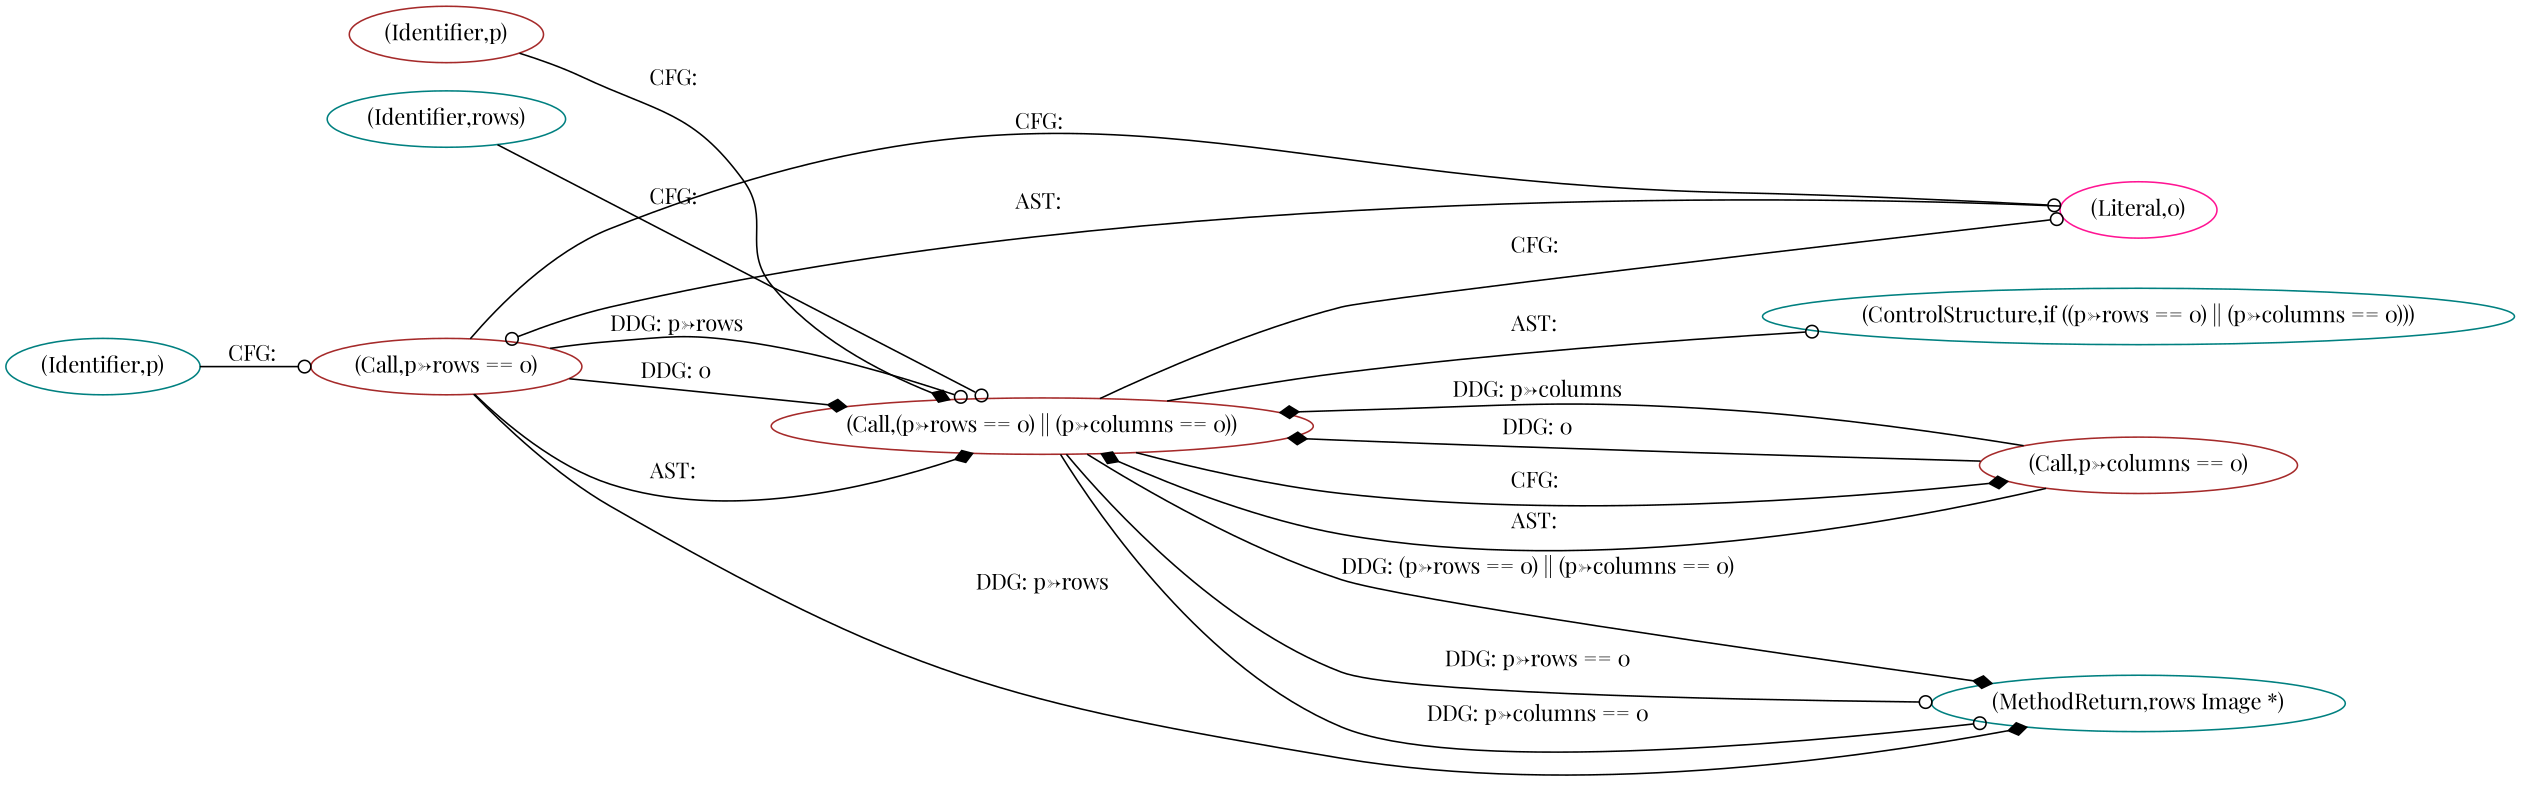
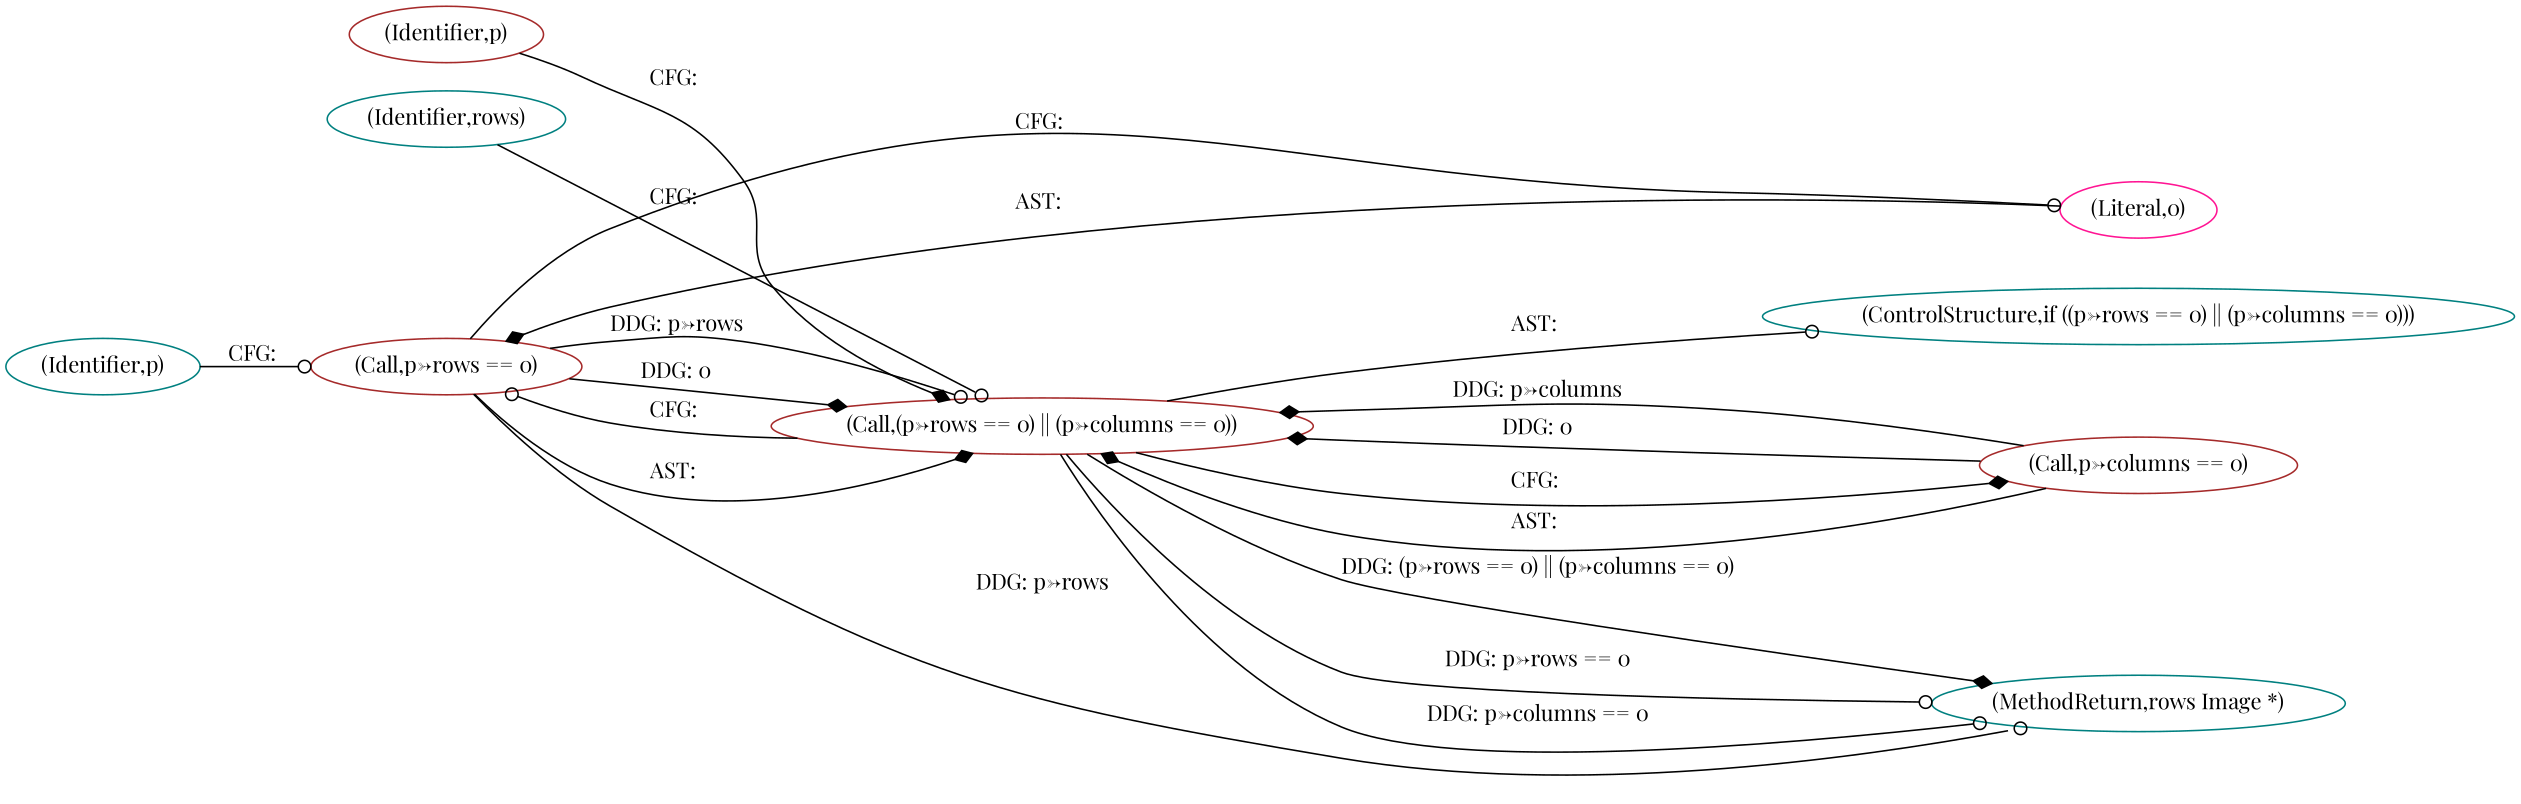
edge "(Literal,0)" -> "(Call,p->rows == 0)": arrowhead odot -> diamond
edge "(Call,(p->rows == 0) || (p->columns == 0))" -> "(Literal,0)": now "(Call,(p->rows == 0) || (p->columns == 0))" -> "(Call,p->rows == 0)"
edge "(Call,p->rows == 0)" -> "(MethodReturn,rows Image *)": arrowhead diamond -> odot
